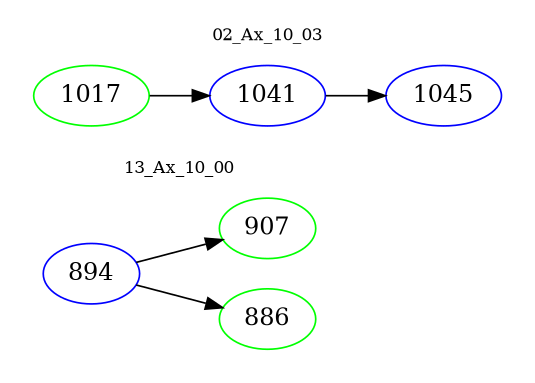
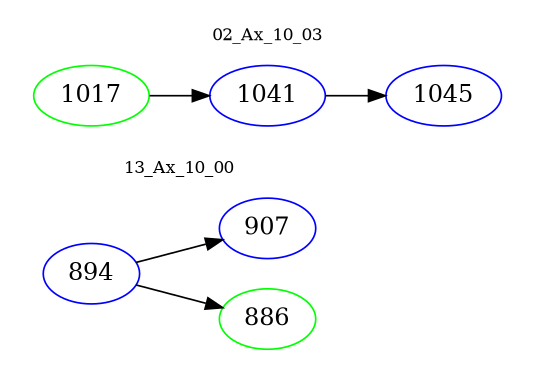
node "907": color green -> blue
